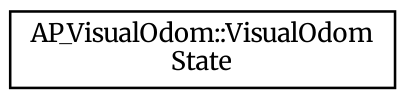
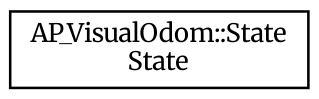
node "AP_VisualOdom::VisualOdom State": label "AP_VisualOdom::VisualOdom State" -> "AP_VisualOdom::State State"
